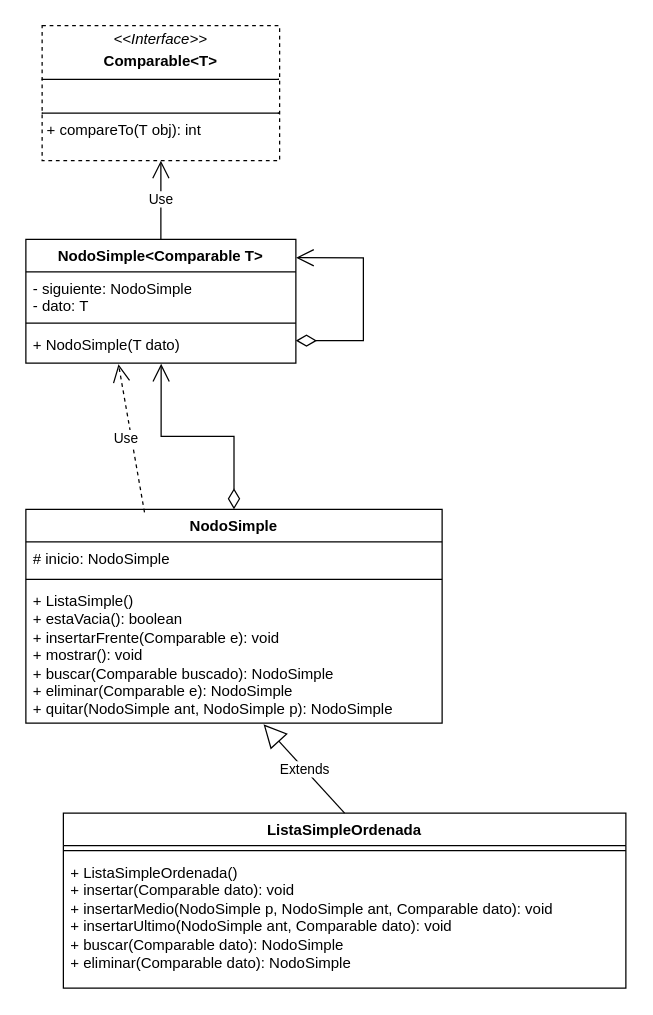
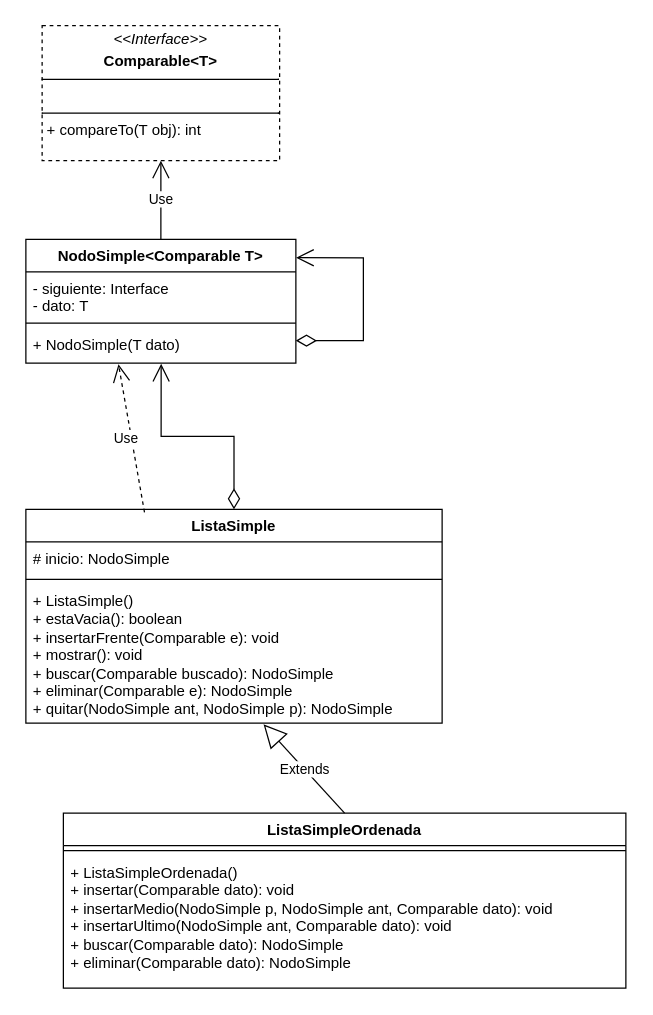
node "- siguiente: NodoSimple - dato: T": label "- siguiente: NodoSimple - dato: T" -> "- siguiente: Interface - dato: T"
node "NodoSimple": label "NodoSimple" -> "ListaSimple"
